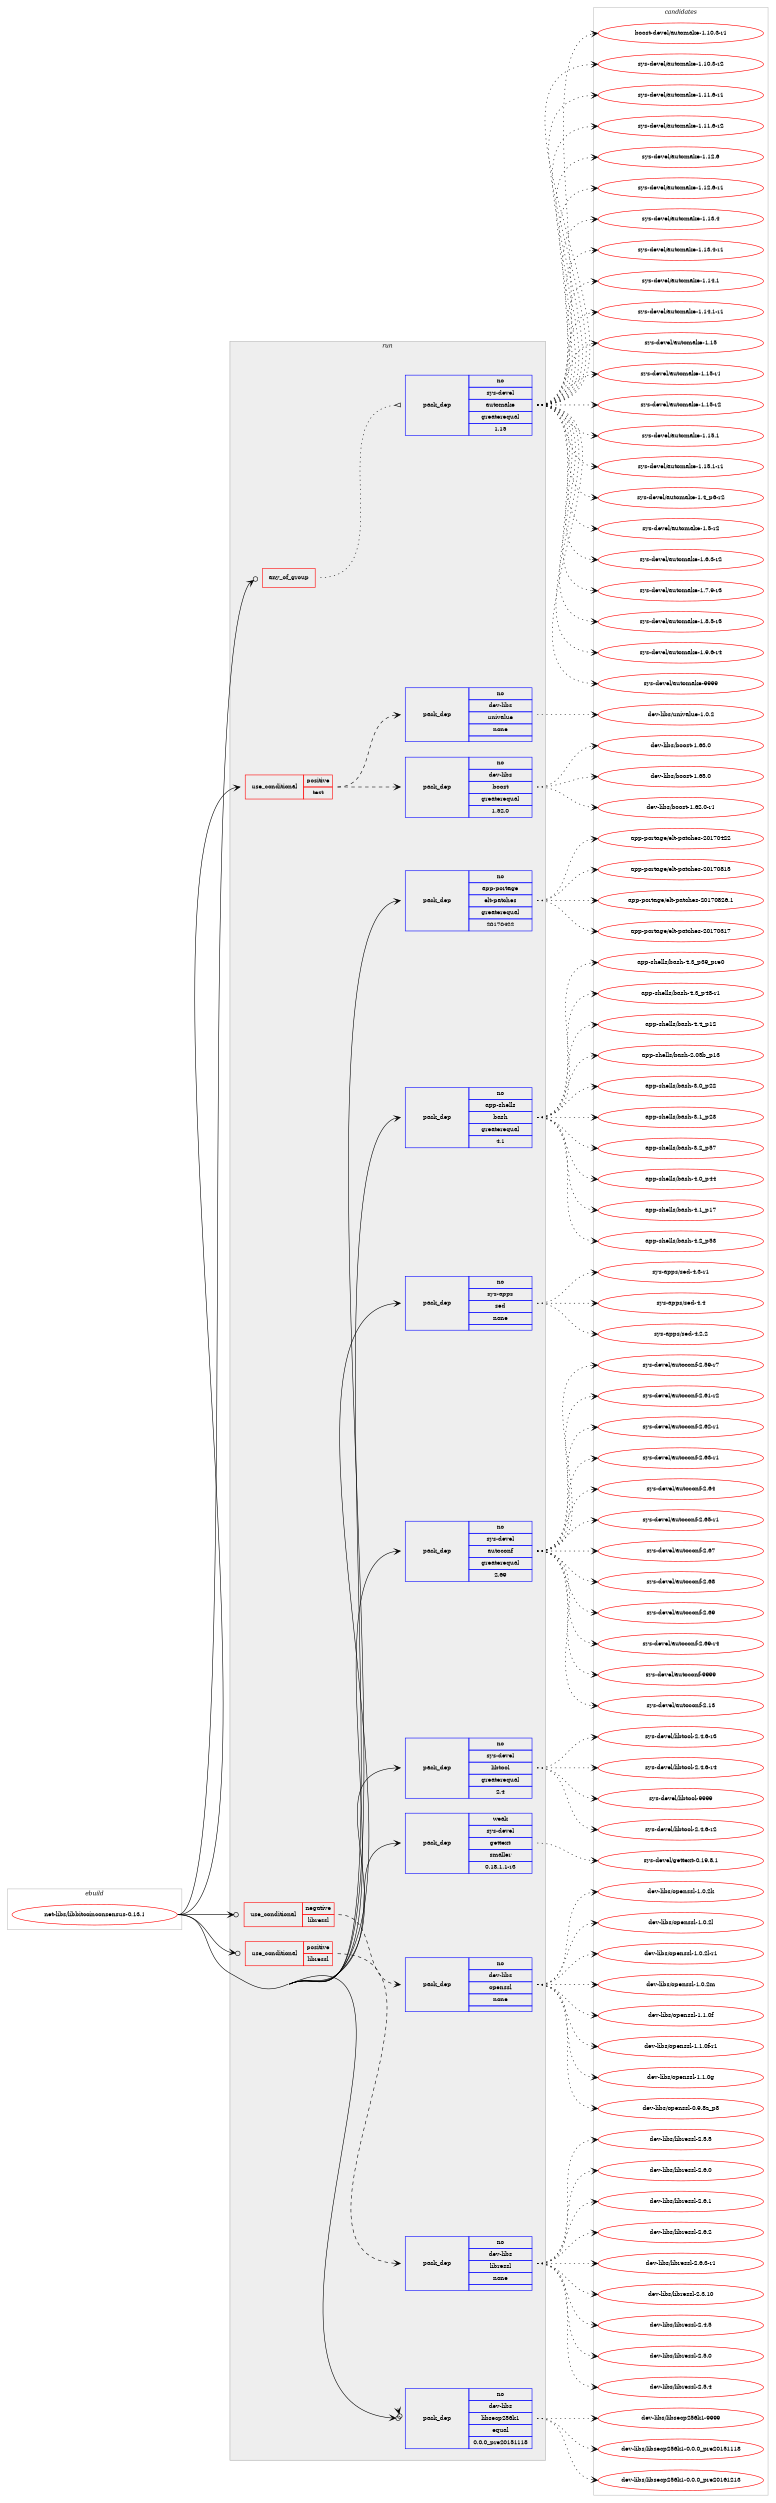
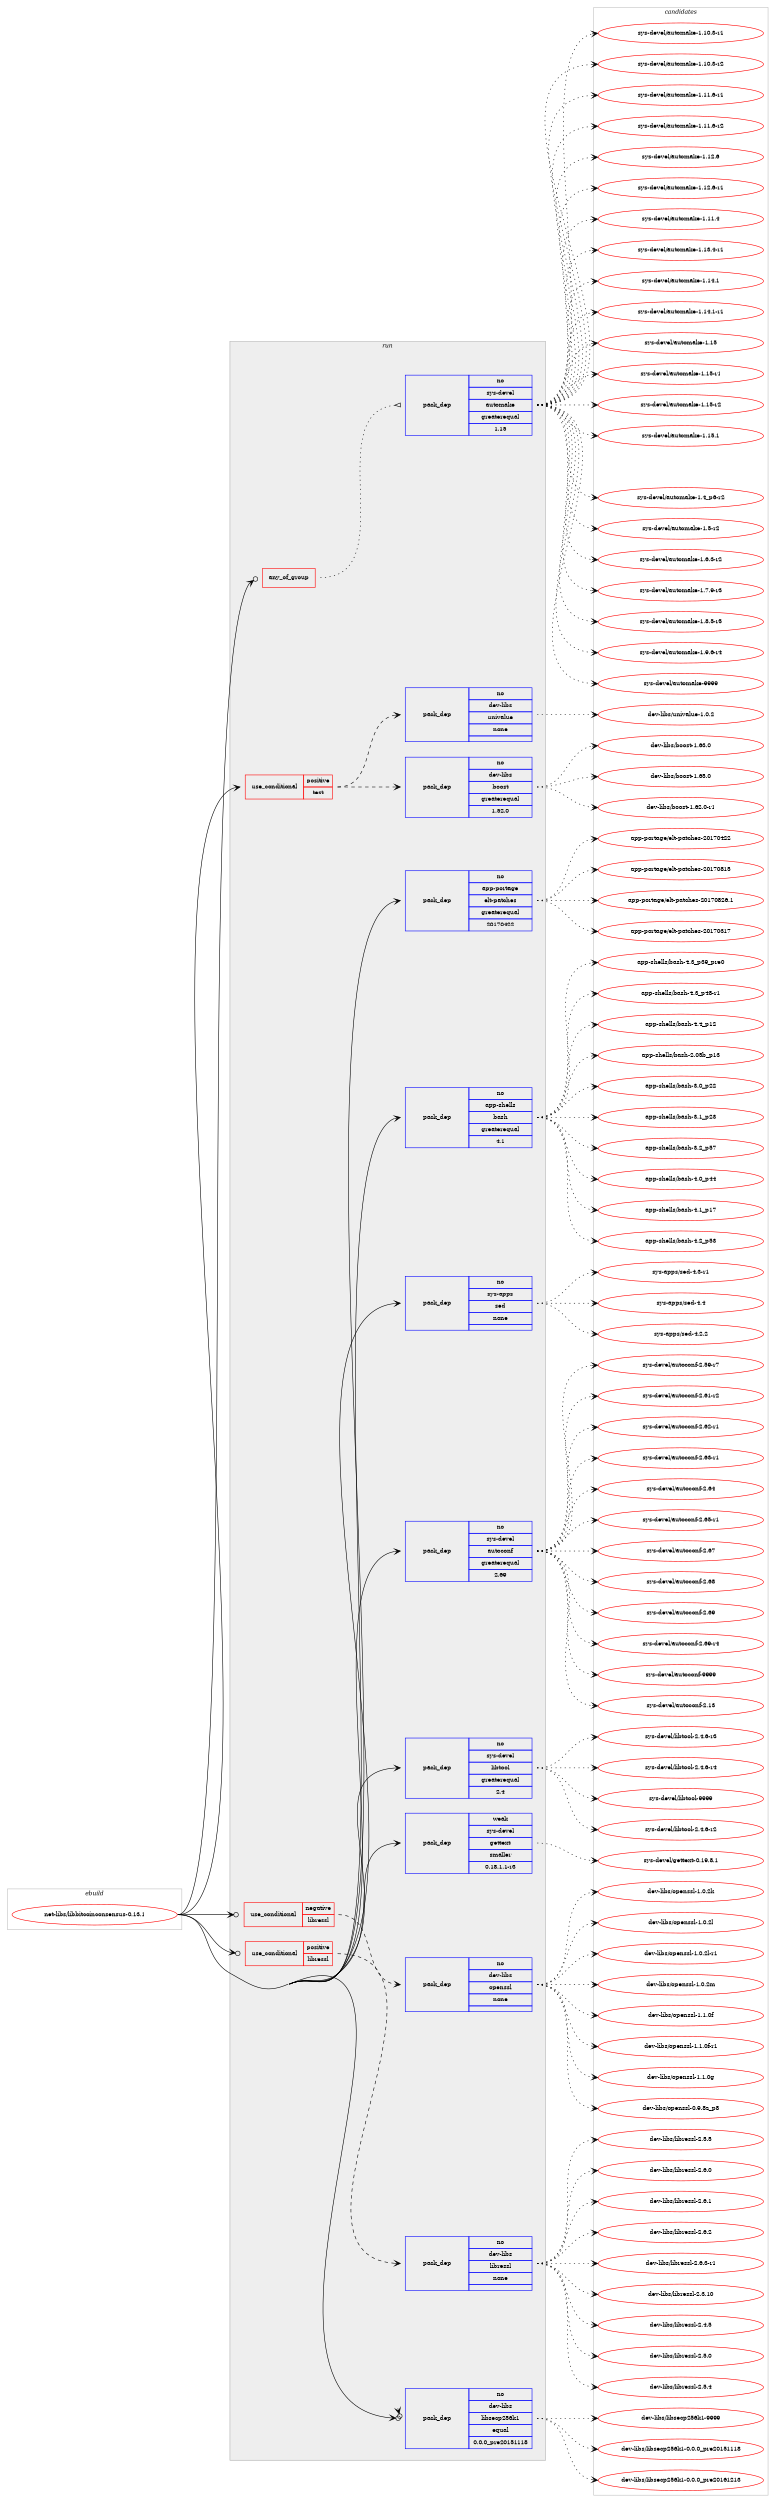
node "boost-devel/automake-1.10.3-r1": label "boost-devel/automake-1.10.3-r1" -> "sys-devel/automake-1.10.3-r1"
node "sys-devel/automake-1.13.4": label "sys-devel/automake-1.13.4" -> "sys-devel/automake-1.11.4"
node "sys-devel/automake-1.15.1-r1": removed
